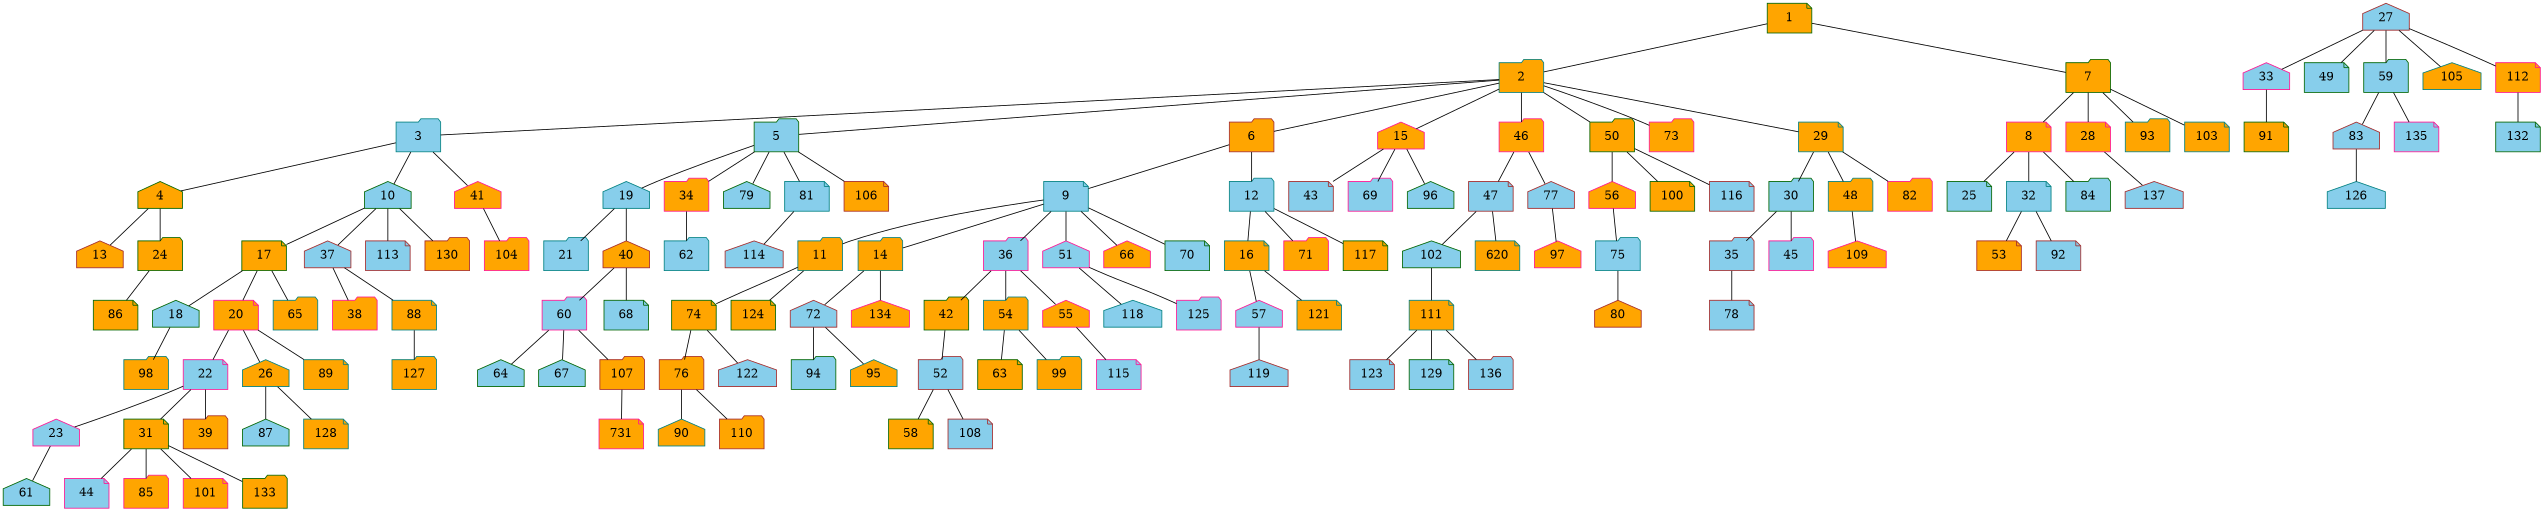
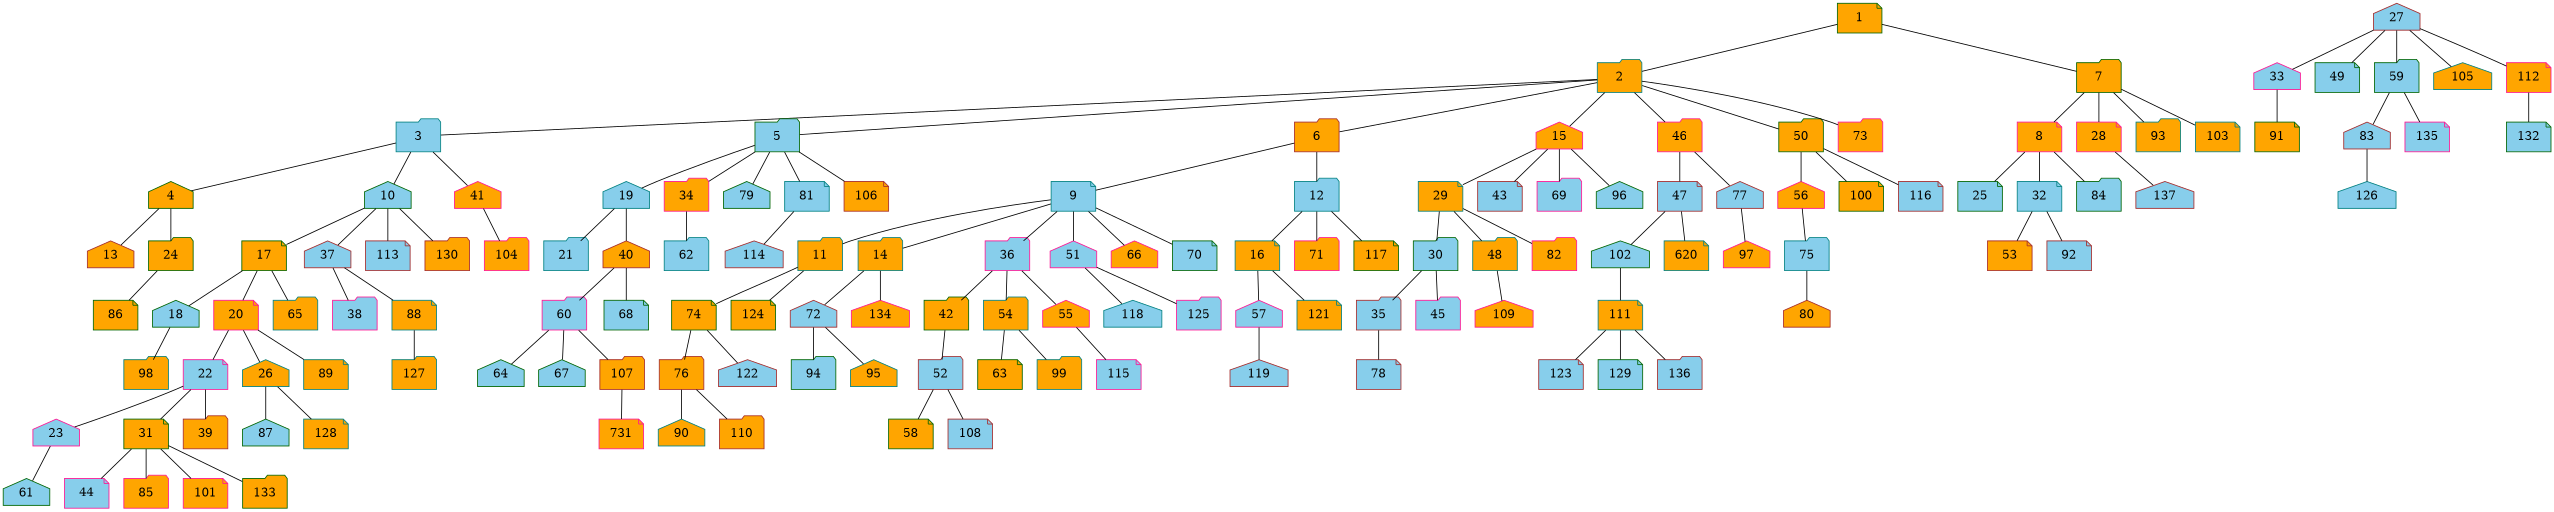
edge "2" -- "29": now "15" -- "29"
node "38": fillcolor orange -> skyblue
